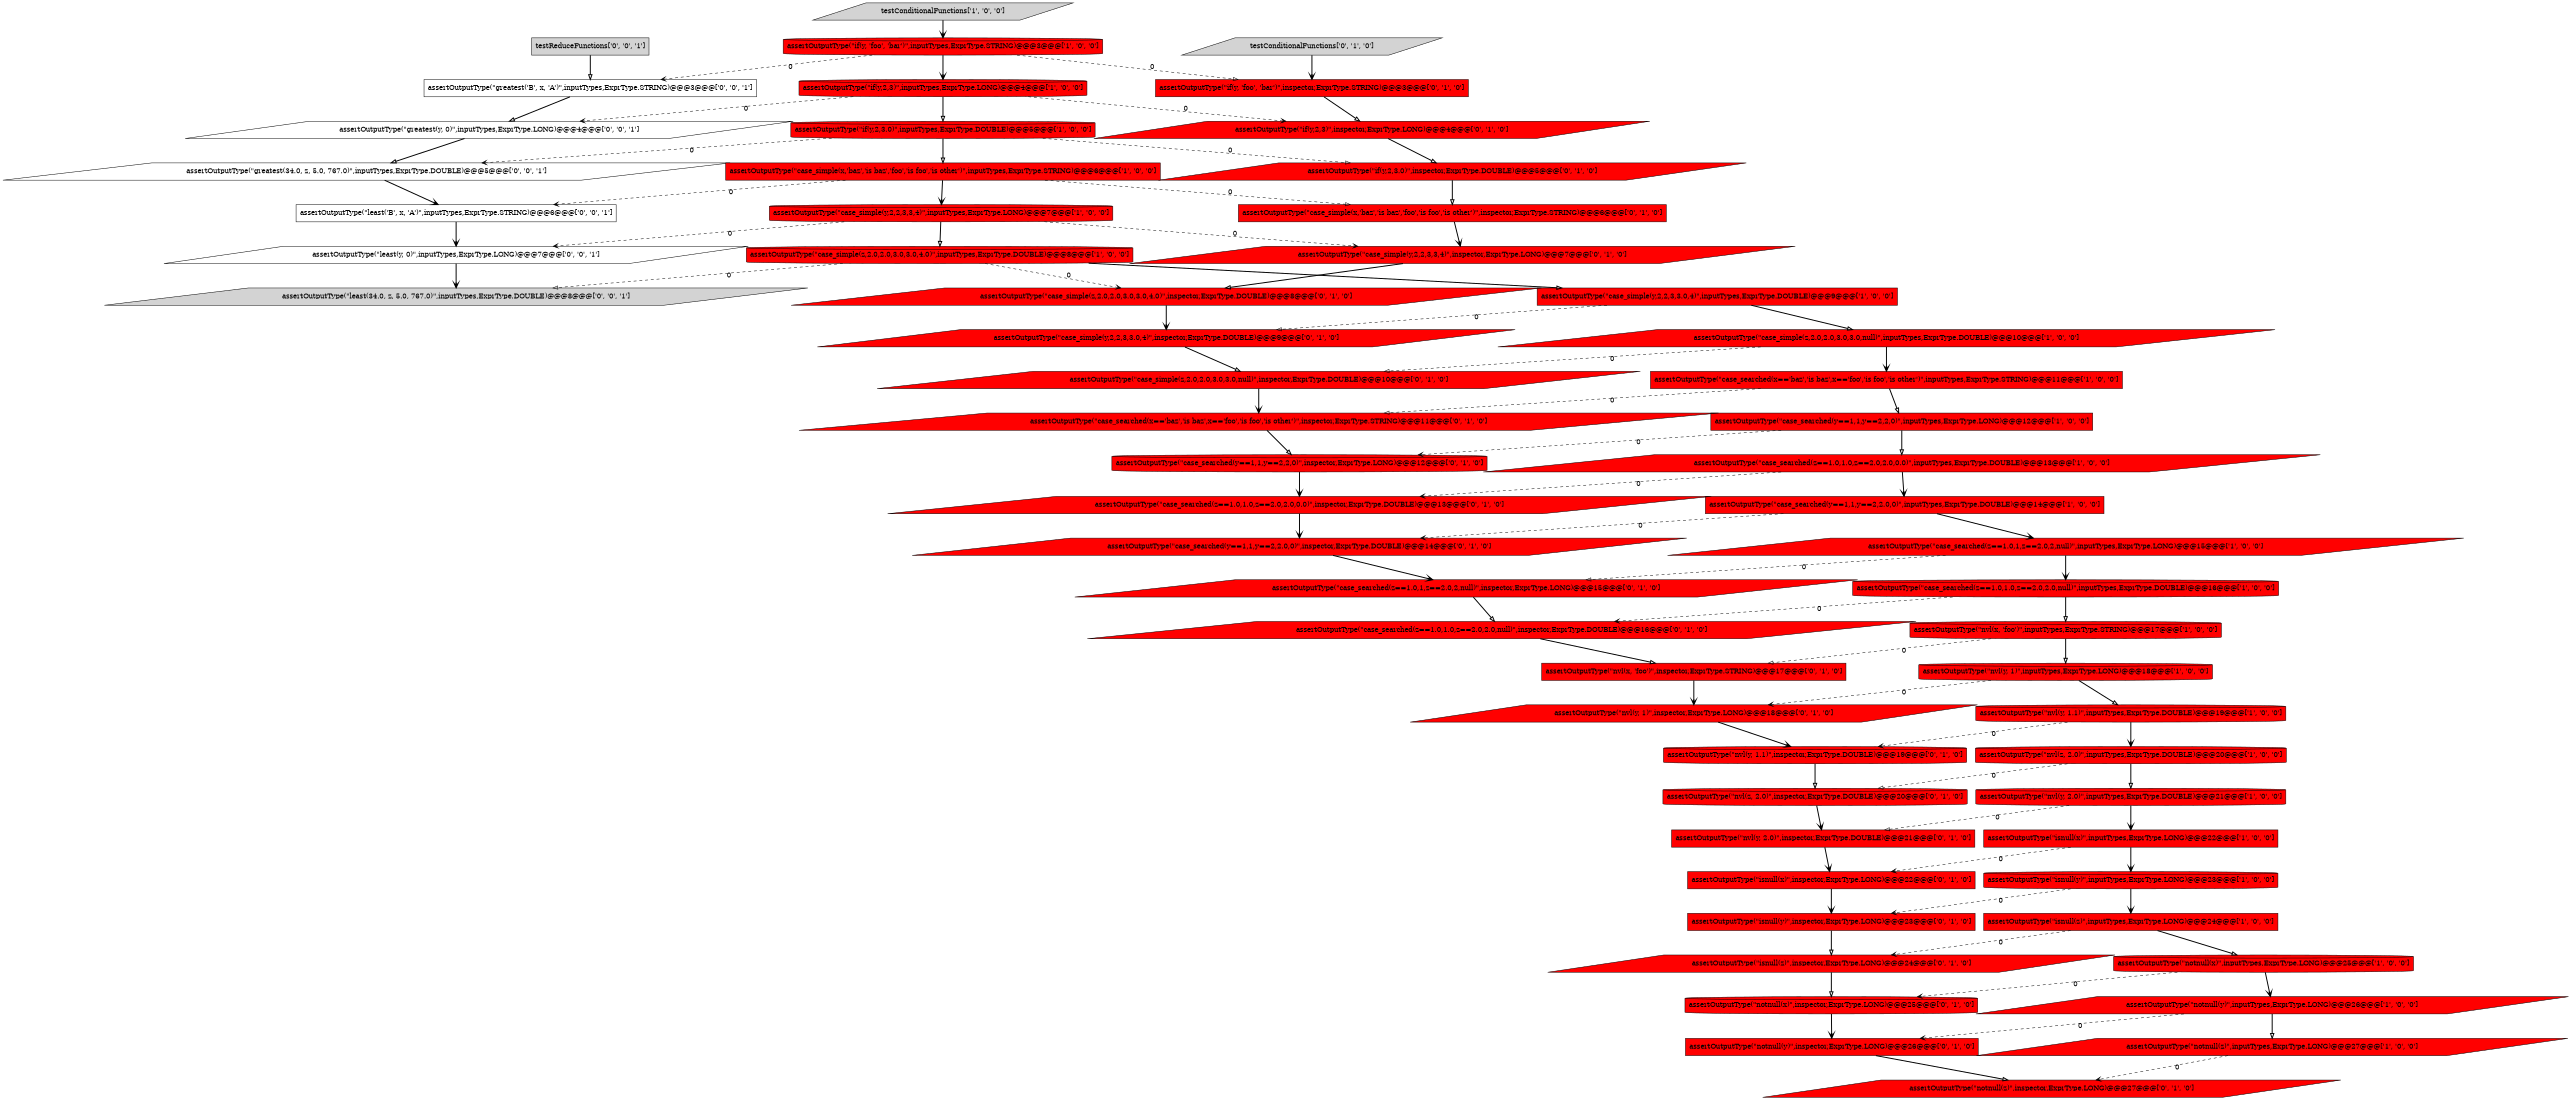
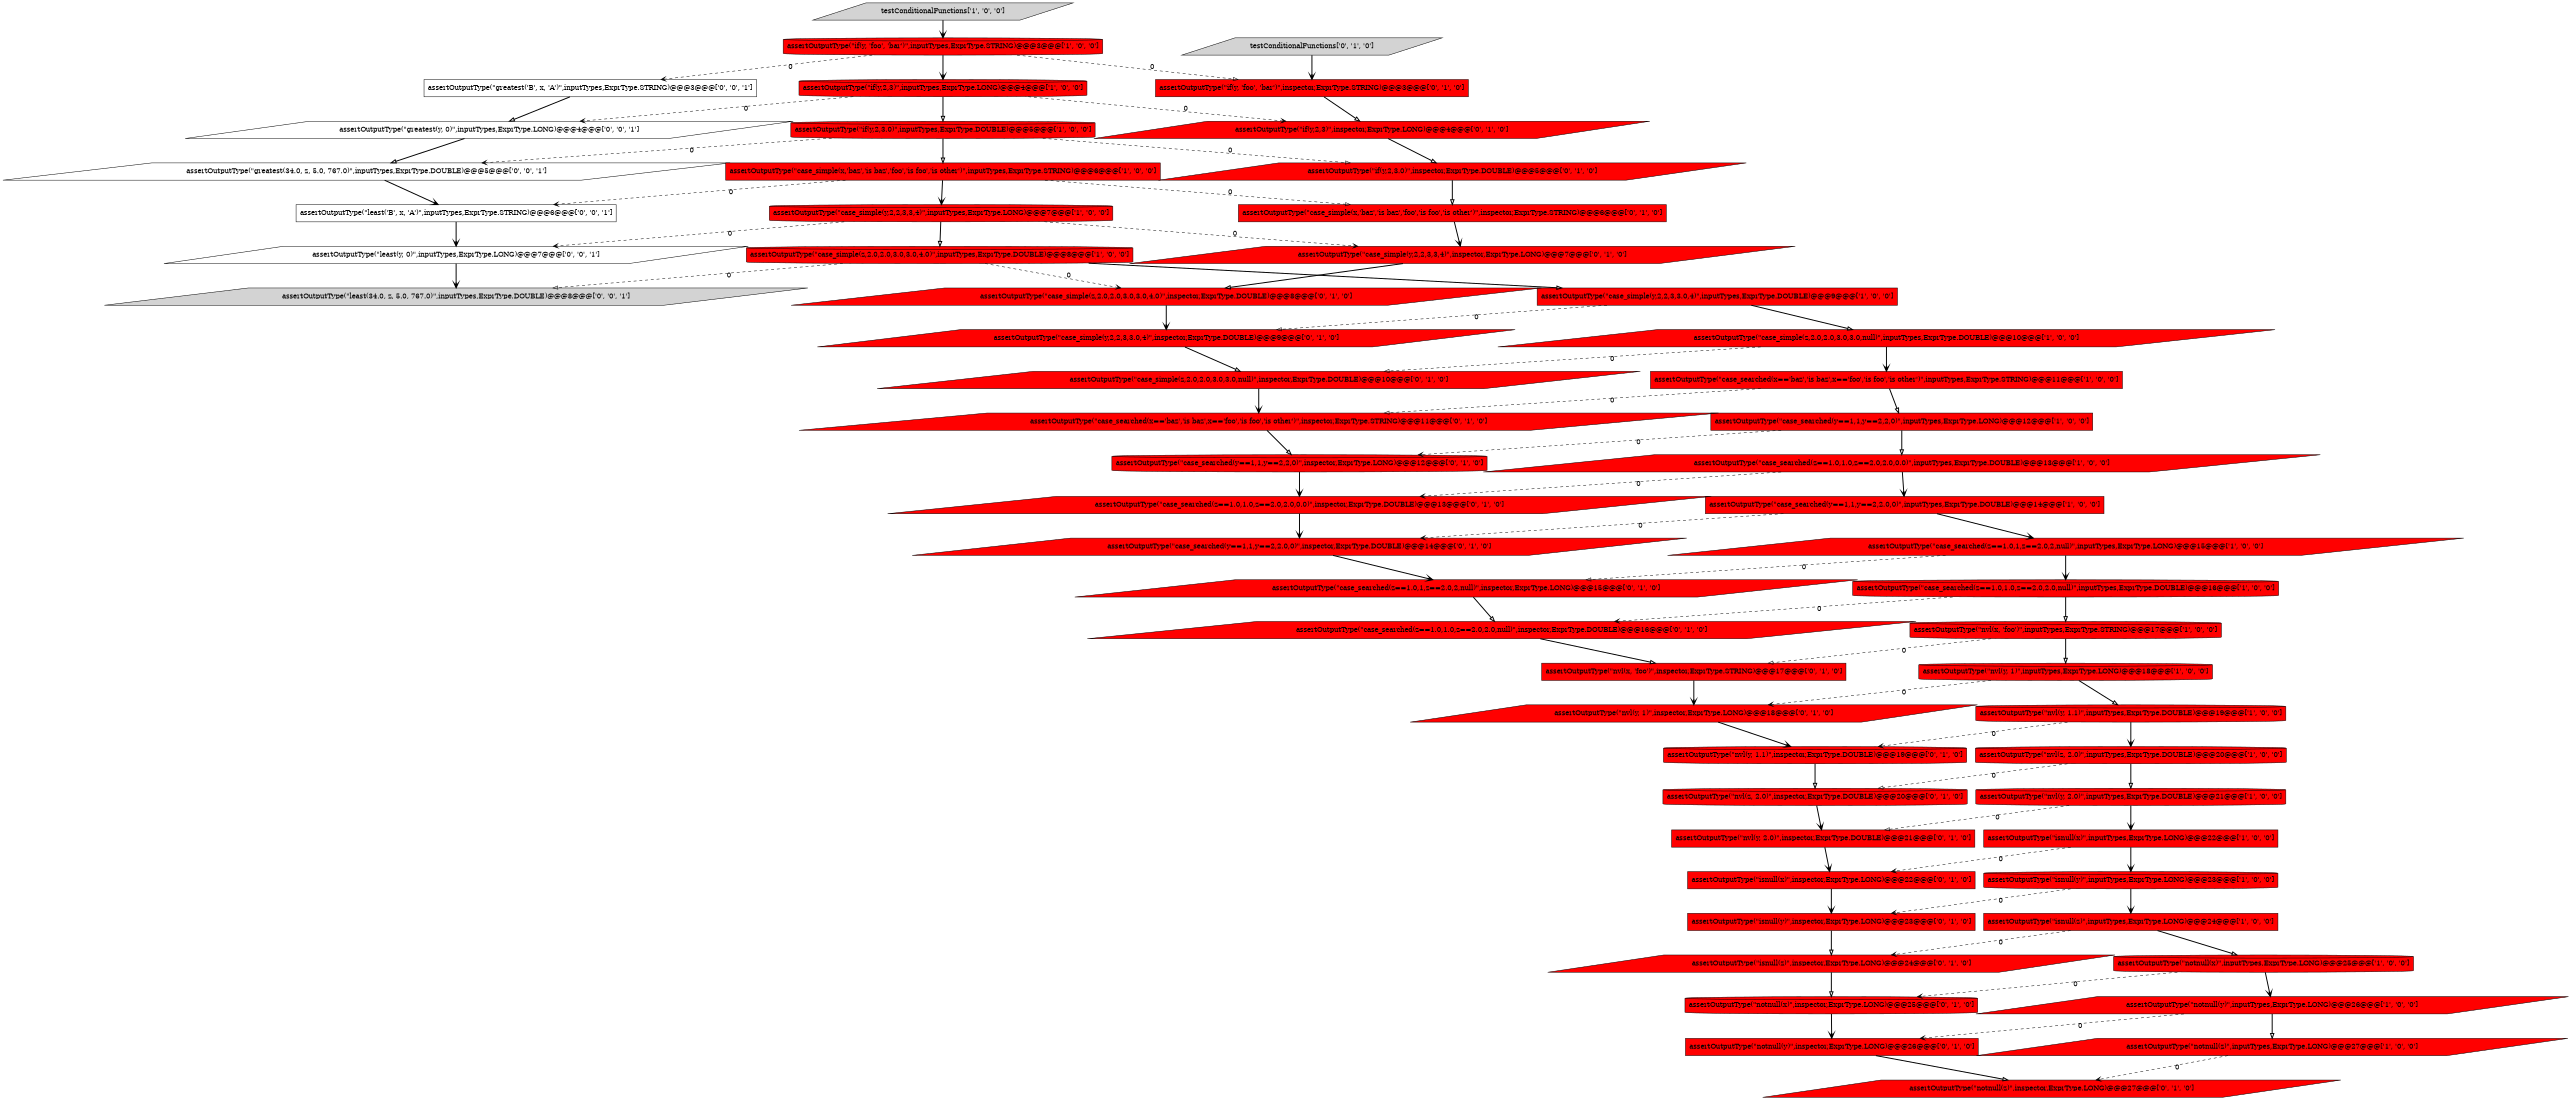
node "testReduceFunctions['0', '0', '1']": removed
